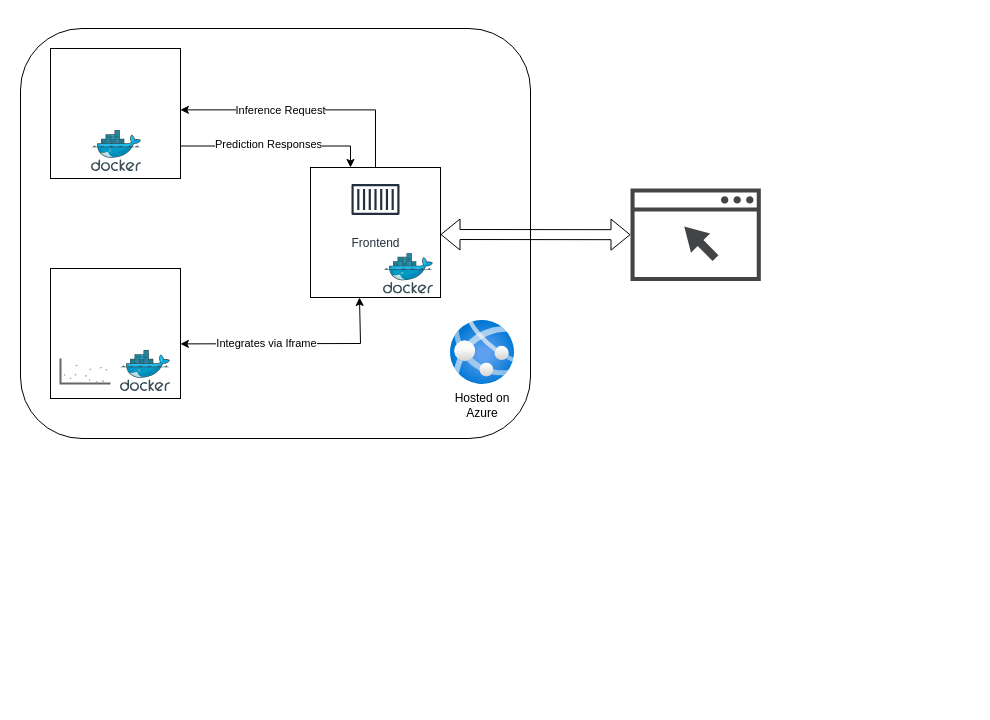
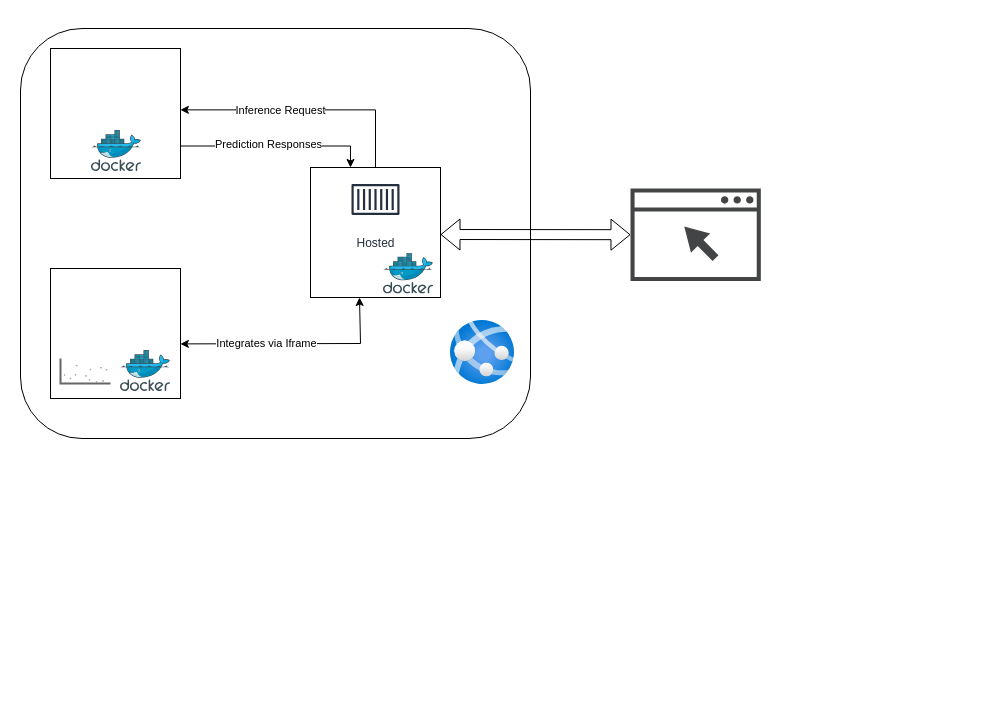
node "Frontend": label "Frontend" -> "Hosted"
node "Hosted on Azure": removed
